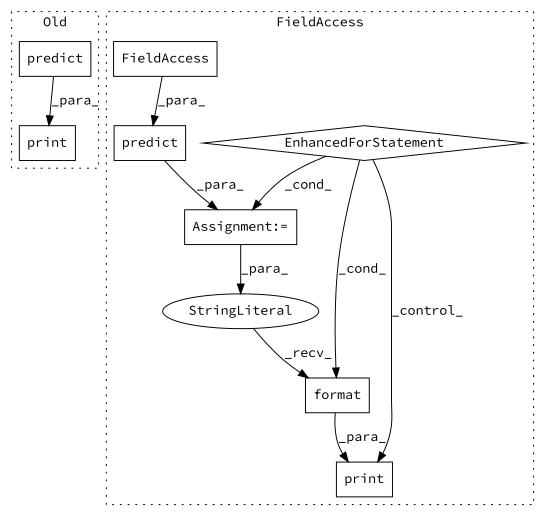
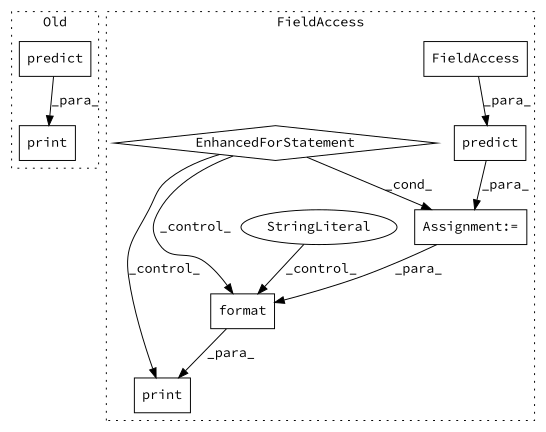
edge "Assignment:=" -> "StringLiteral": now "Assignment:=" -> "format"
edge "EnhancedForStatement" -> "format": label "_cond_" -> "_control_"
edge "StringLiteral" -> "format": label "_recv_" -> "_control_"
